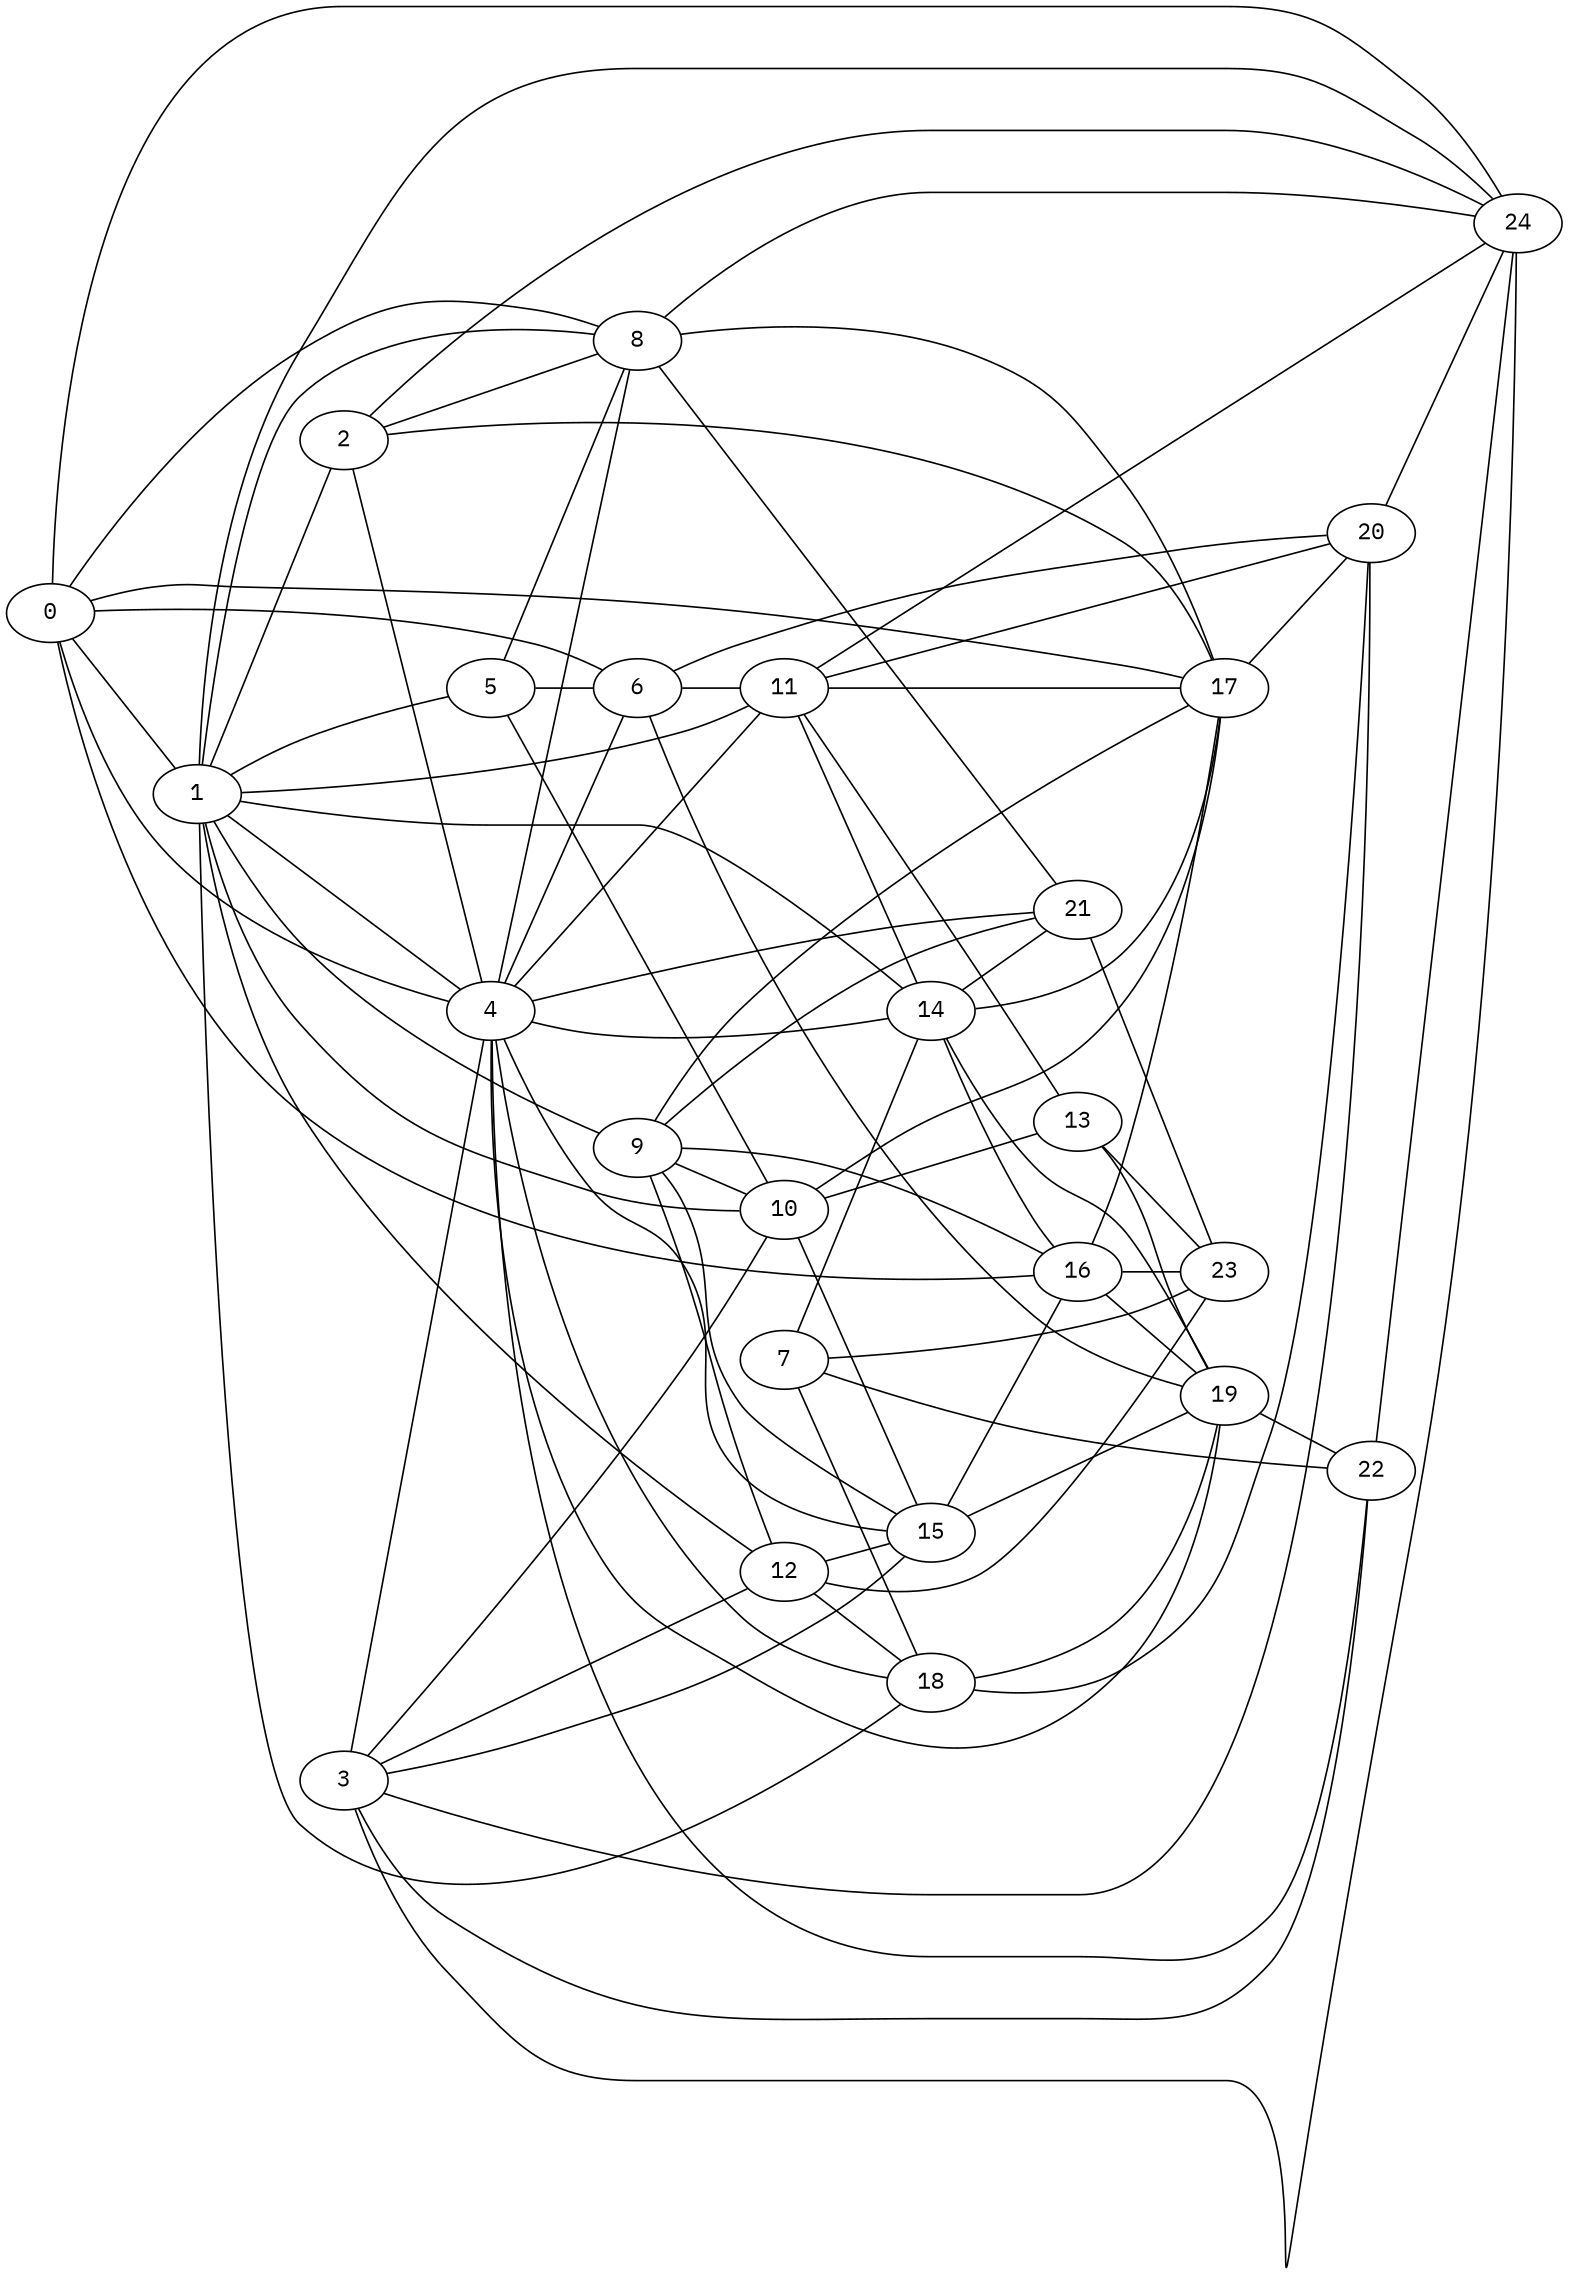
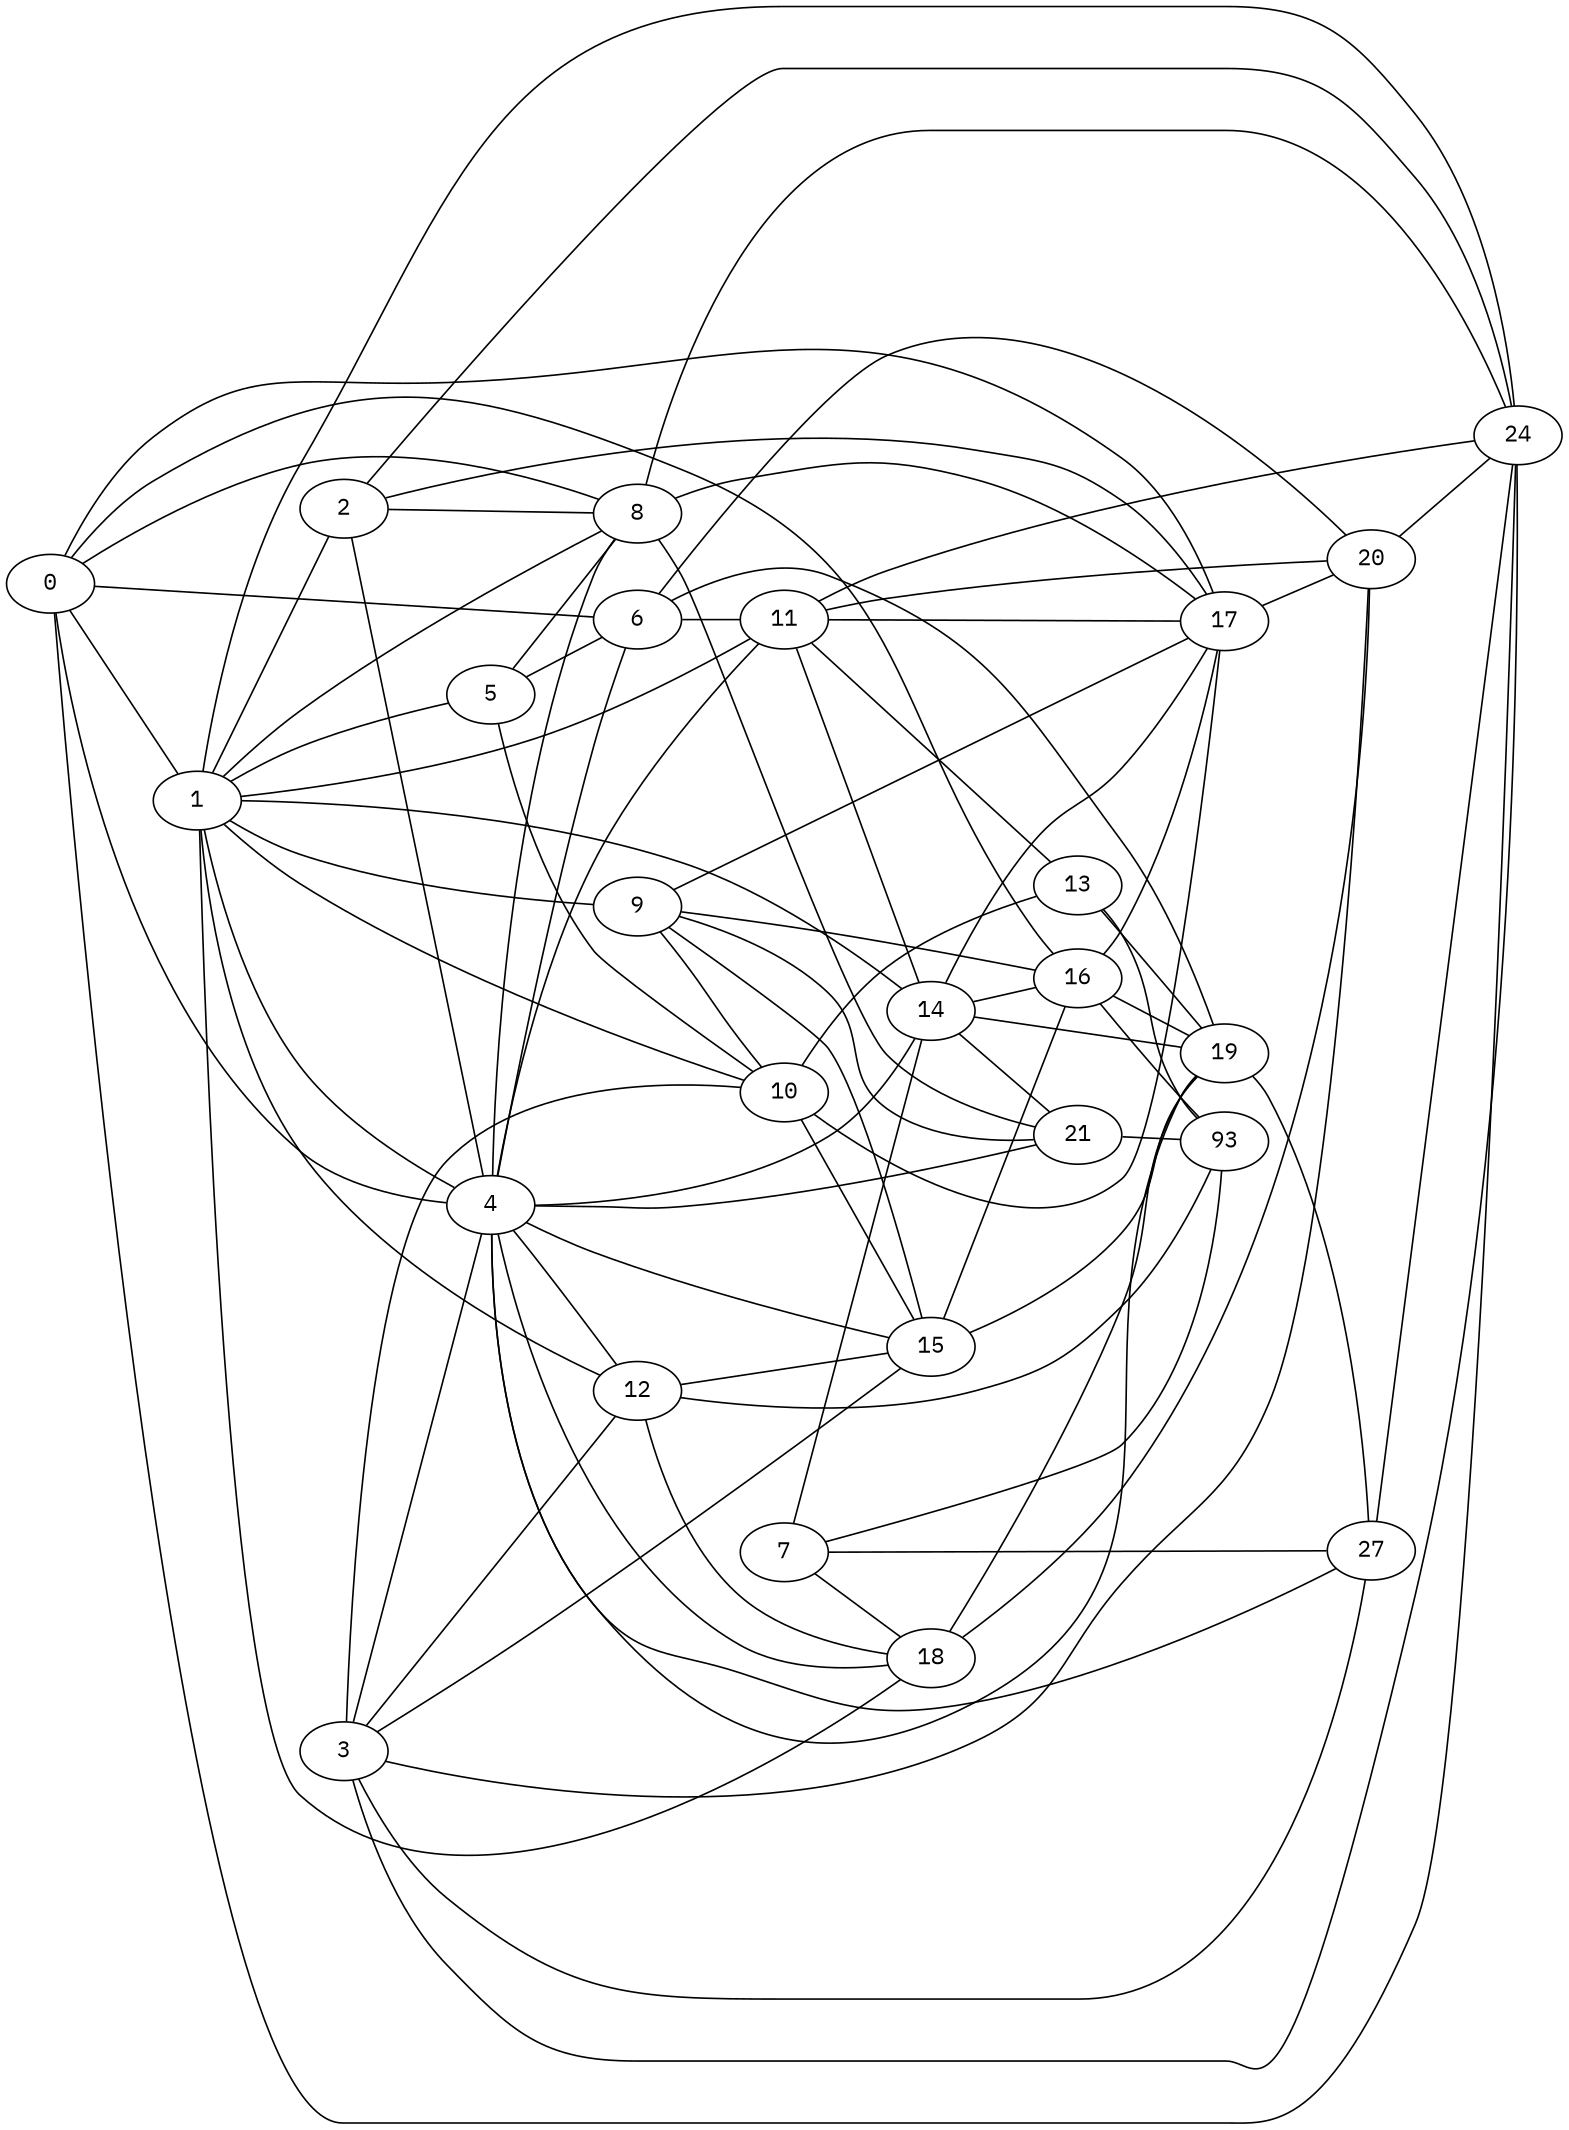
node "23": label "23" -> "93"
edge "9" -- "12": now "4" -- "12"
node "22": label "22" -> "27"
